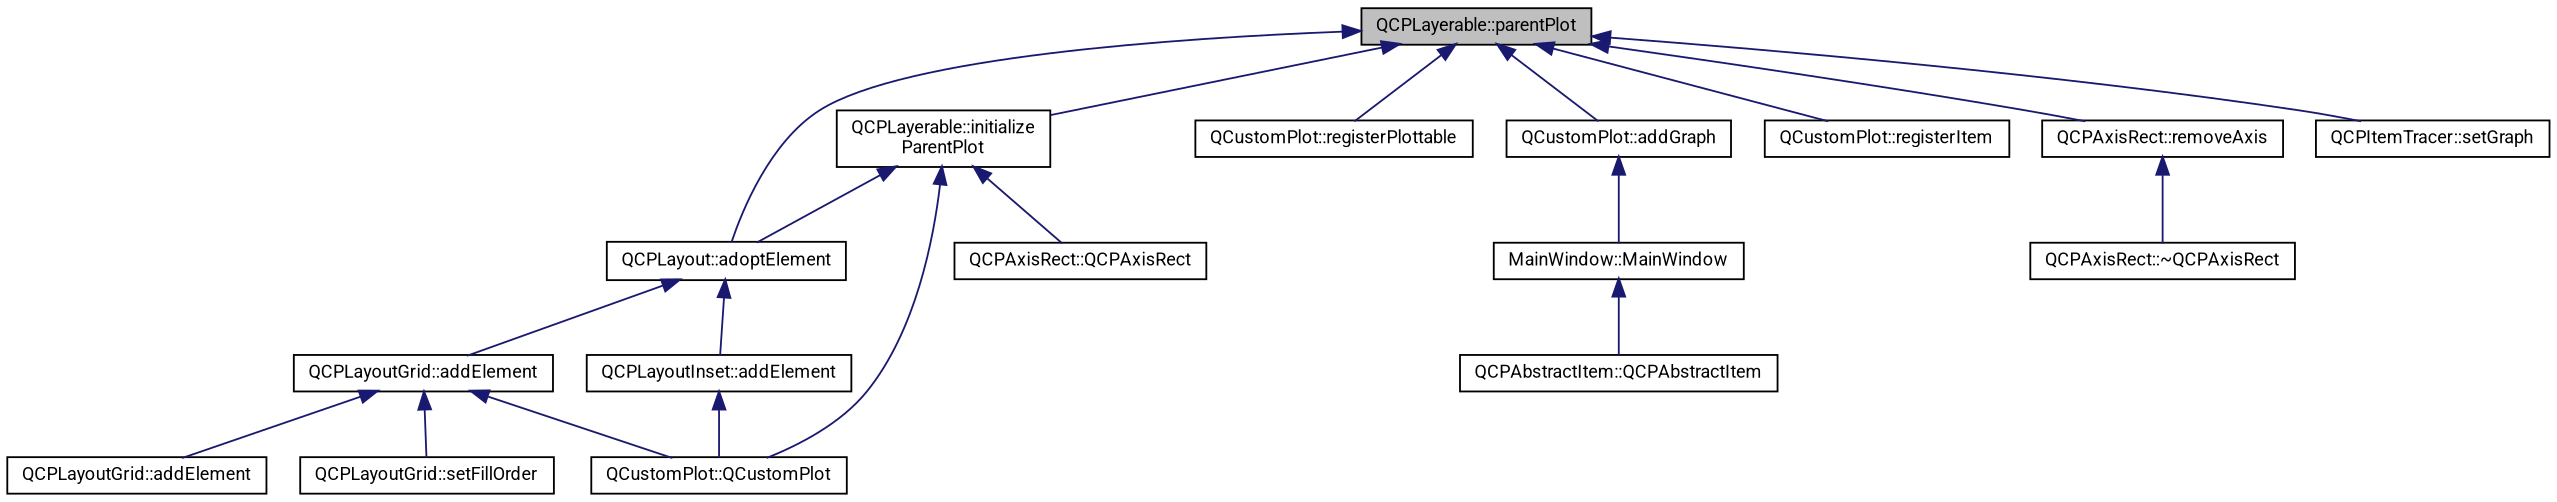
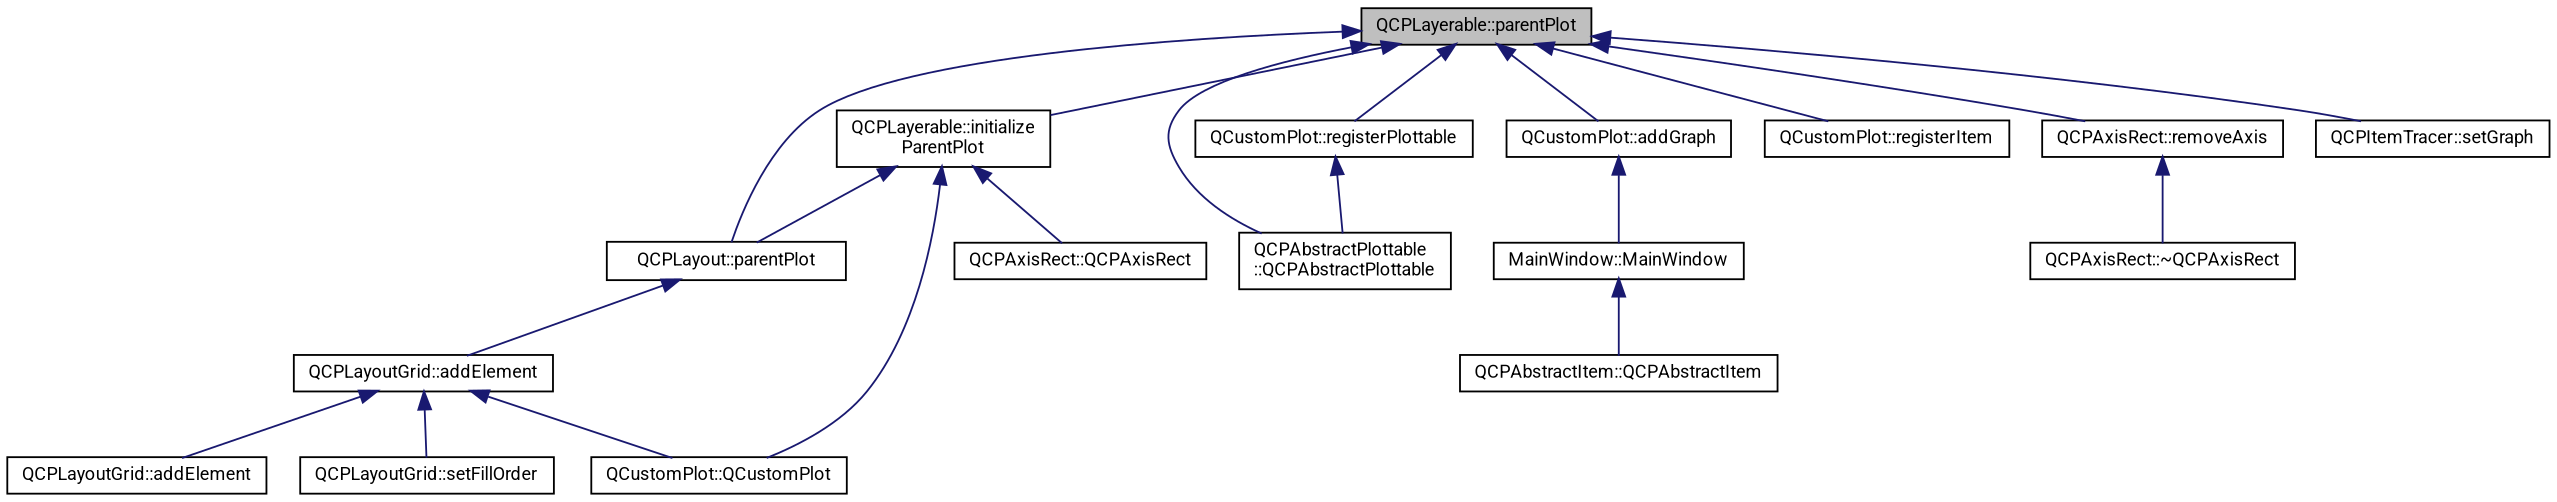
node "QCPLayout::adoptElement": label "QCPLayout::adoptElement" -> "QCPLayout::parentPlot"
node "QCPAbstractPlottable ::QCPAbstractPlottable": added
node "QCPLayoutInset::addElement": removed
